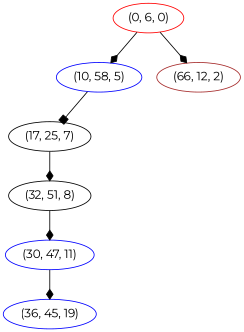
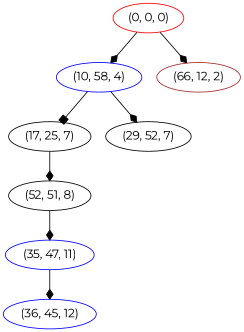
node "(0, 6, 0)": label "(0, 6, 0)" -> "(0, 0, 0)"
node "(10, 58, 5)": label "(10, 58, 5)" -> "(10, 58, 4)"
node "(29, 52, 7)": added
node "(32, 51, 8)": label "(32, 51, 8)" -> "(52, 51, 8)"
node "(30, 47, 11)": label "(30, 47, 11)" -> "(35, 47, 11)"
node "(36, 45, 19)": label "(36, 45, 19)" -> "(36, 45, 12)"
